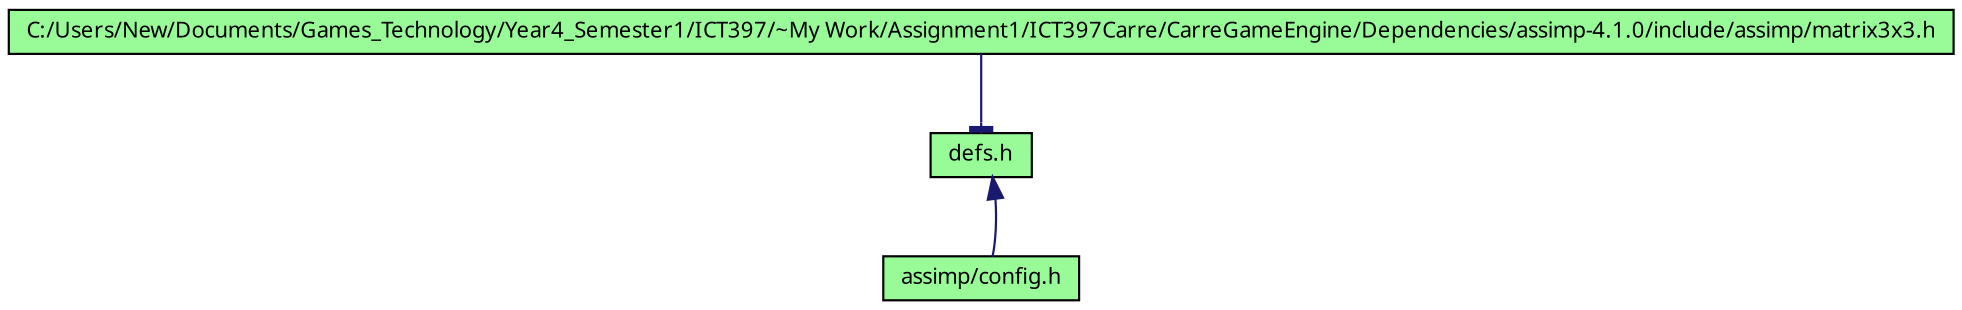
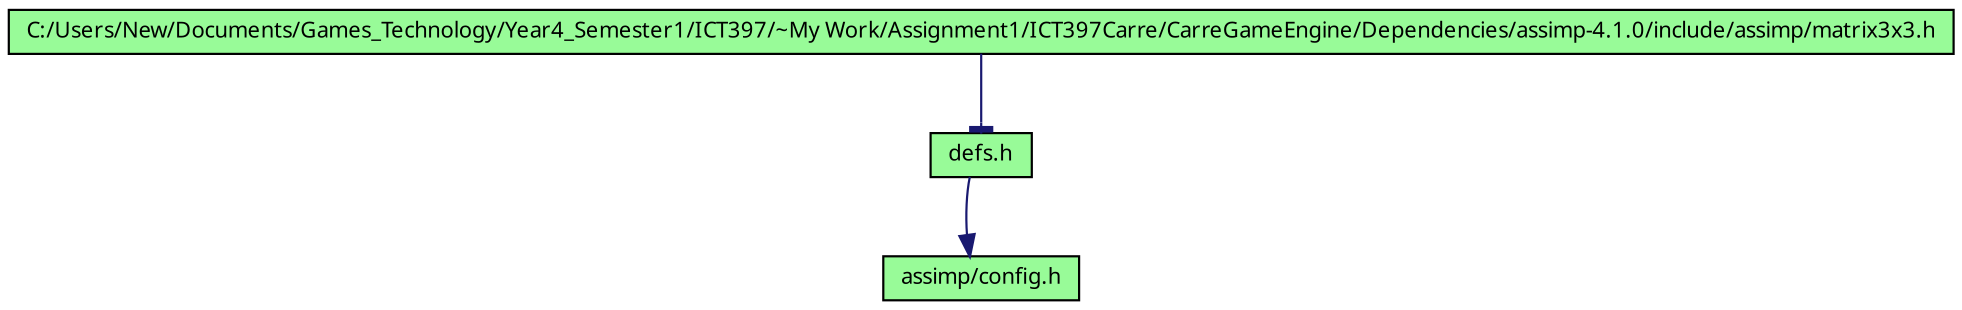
edge "assimp/config.h" -> "defs.h": reversed
